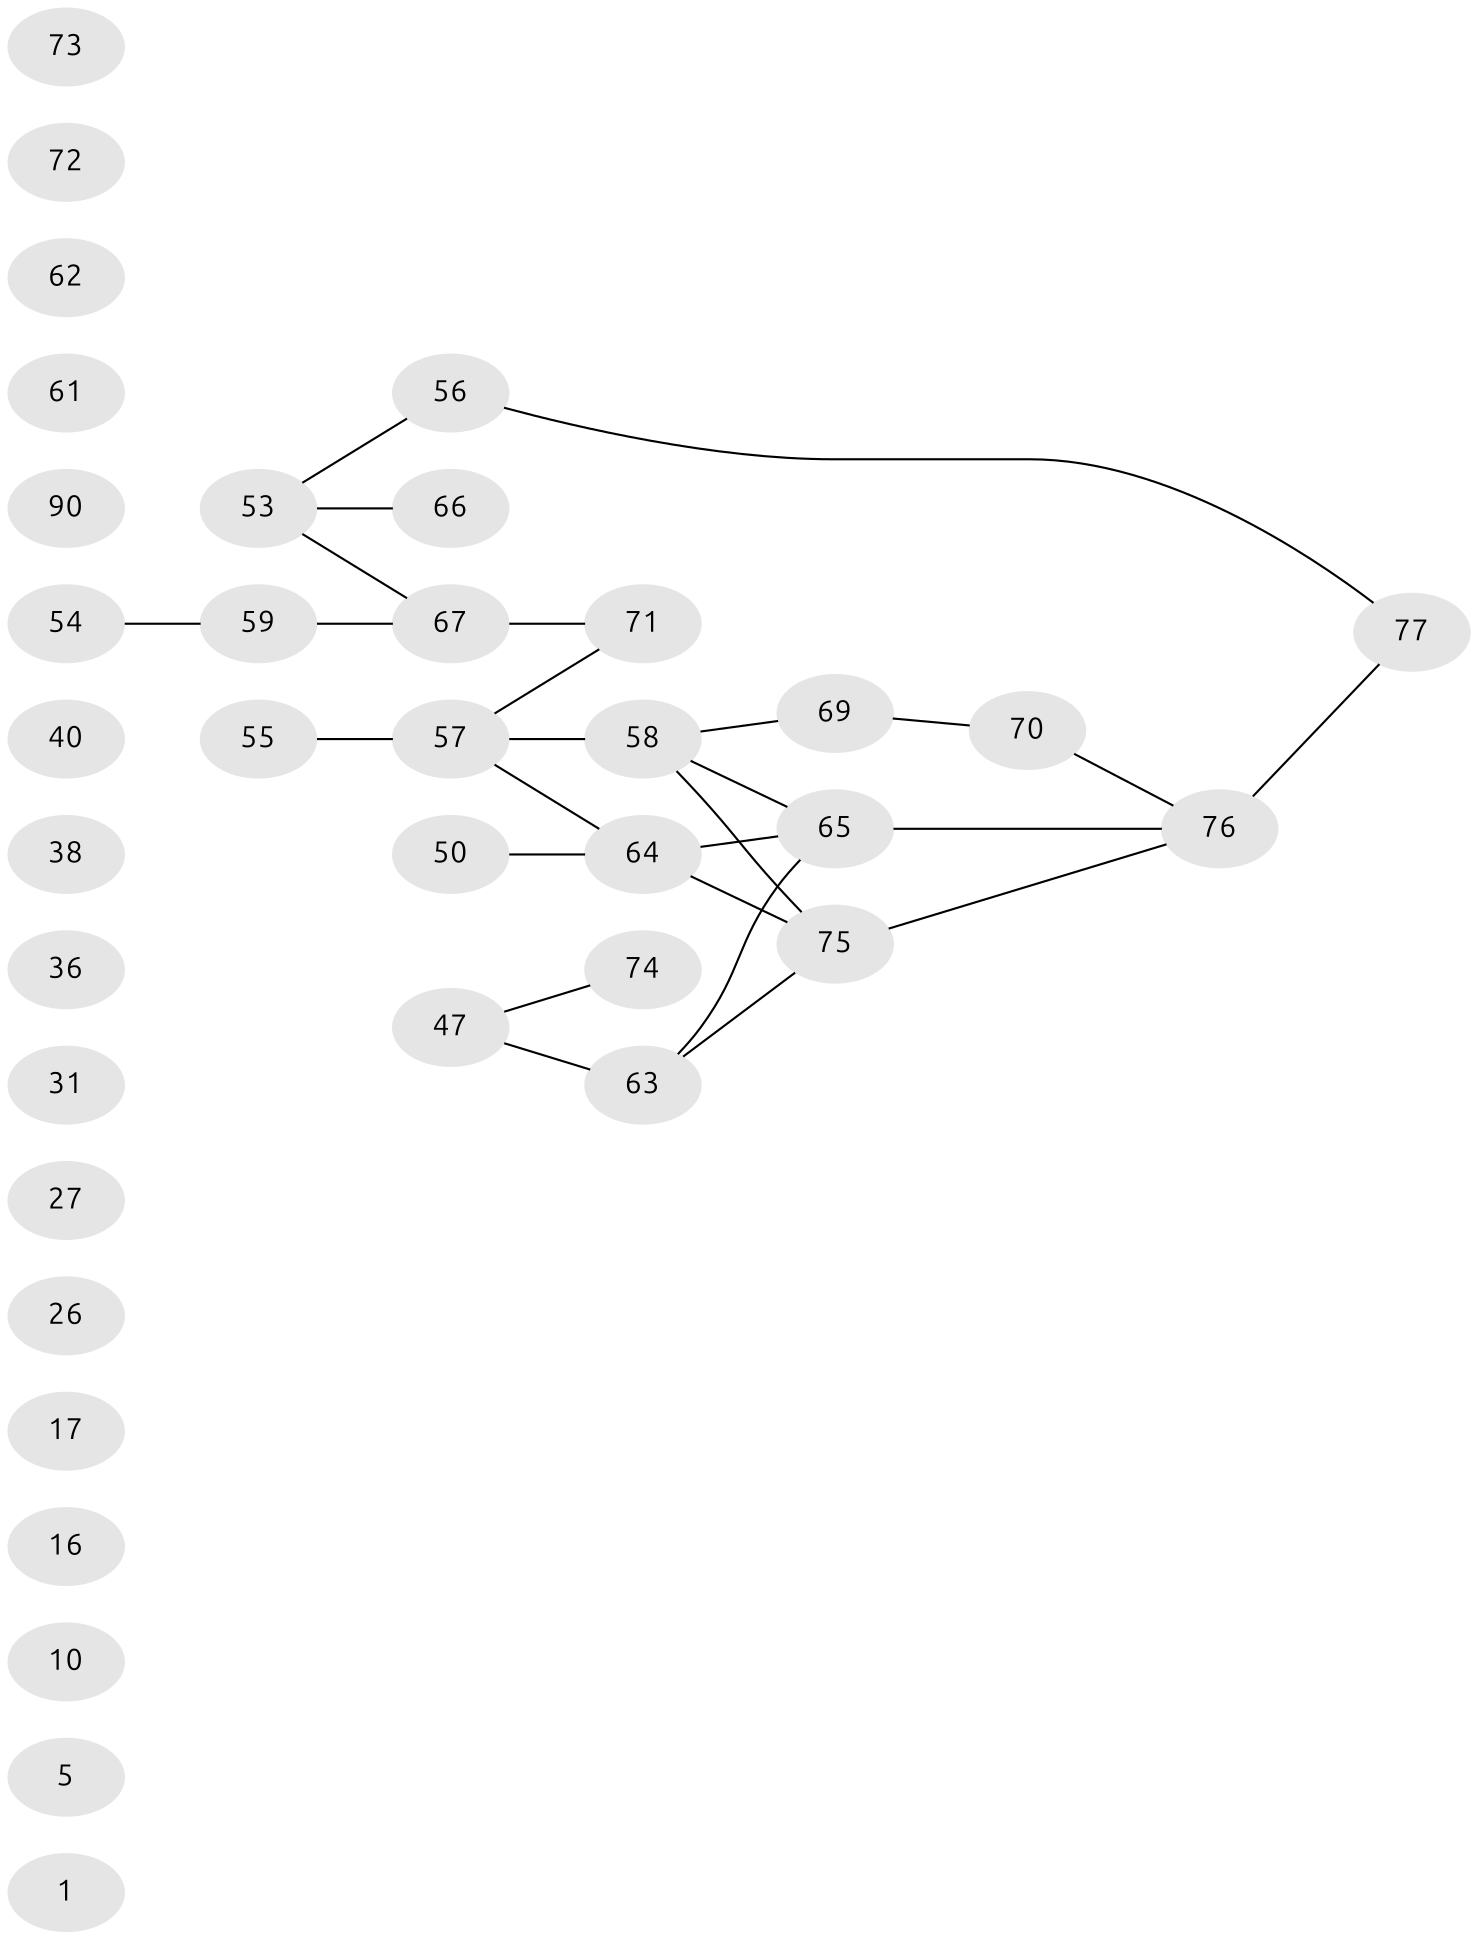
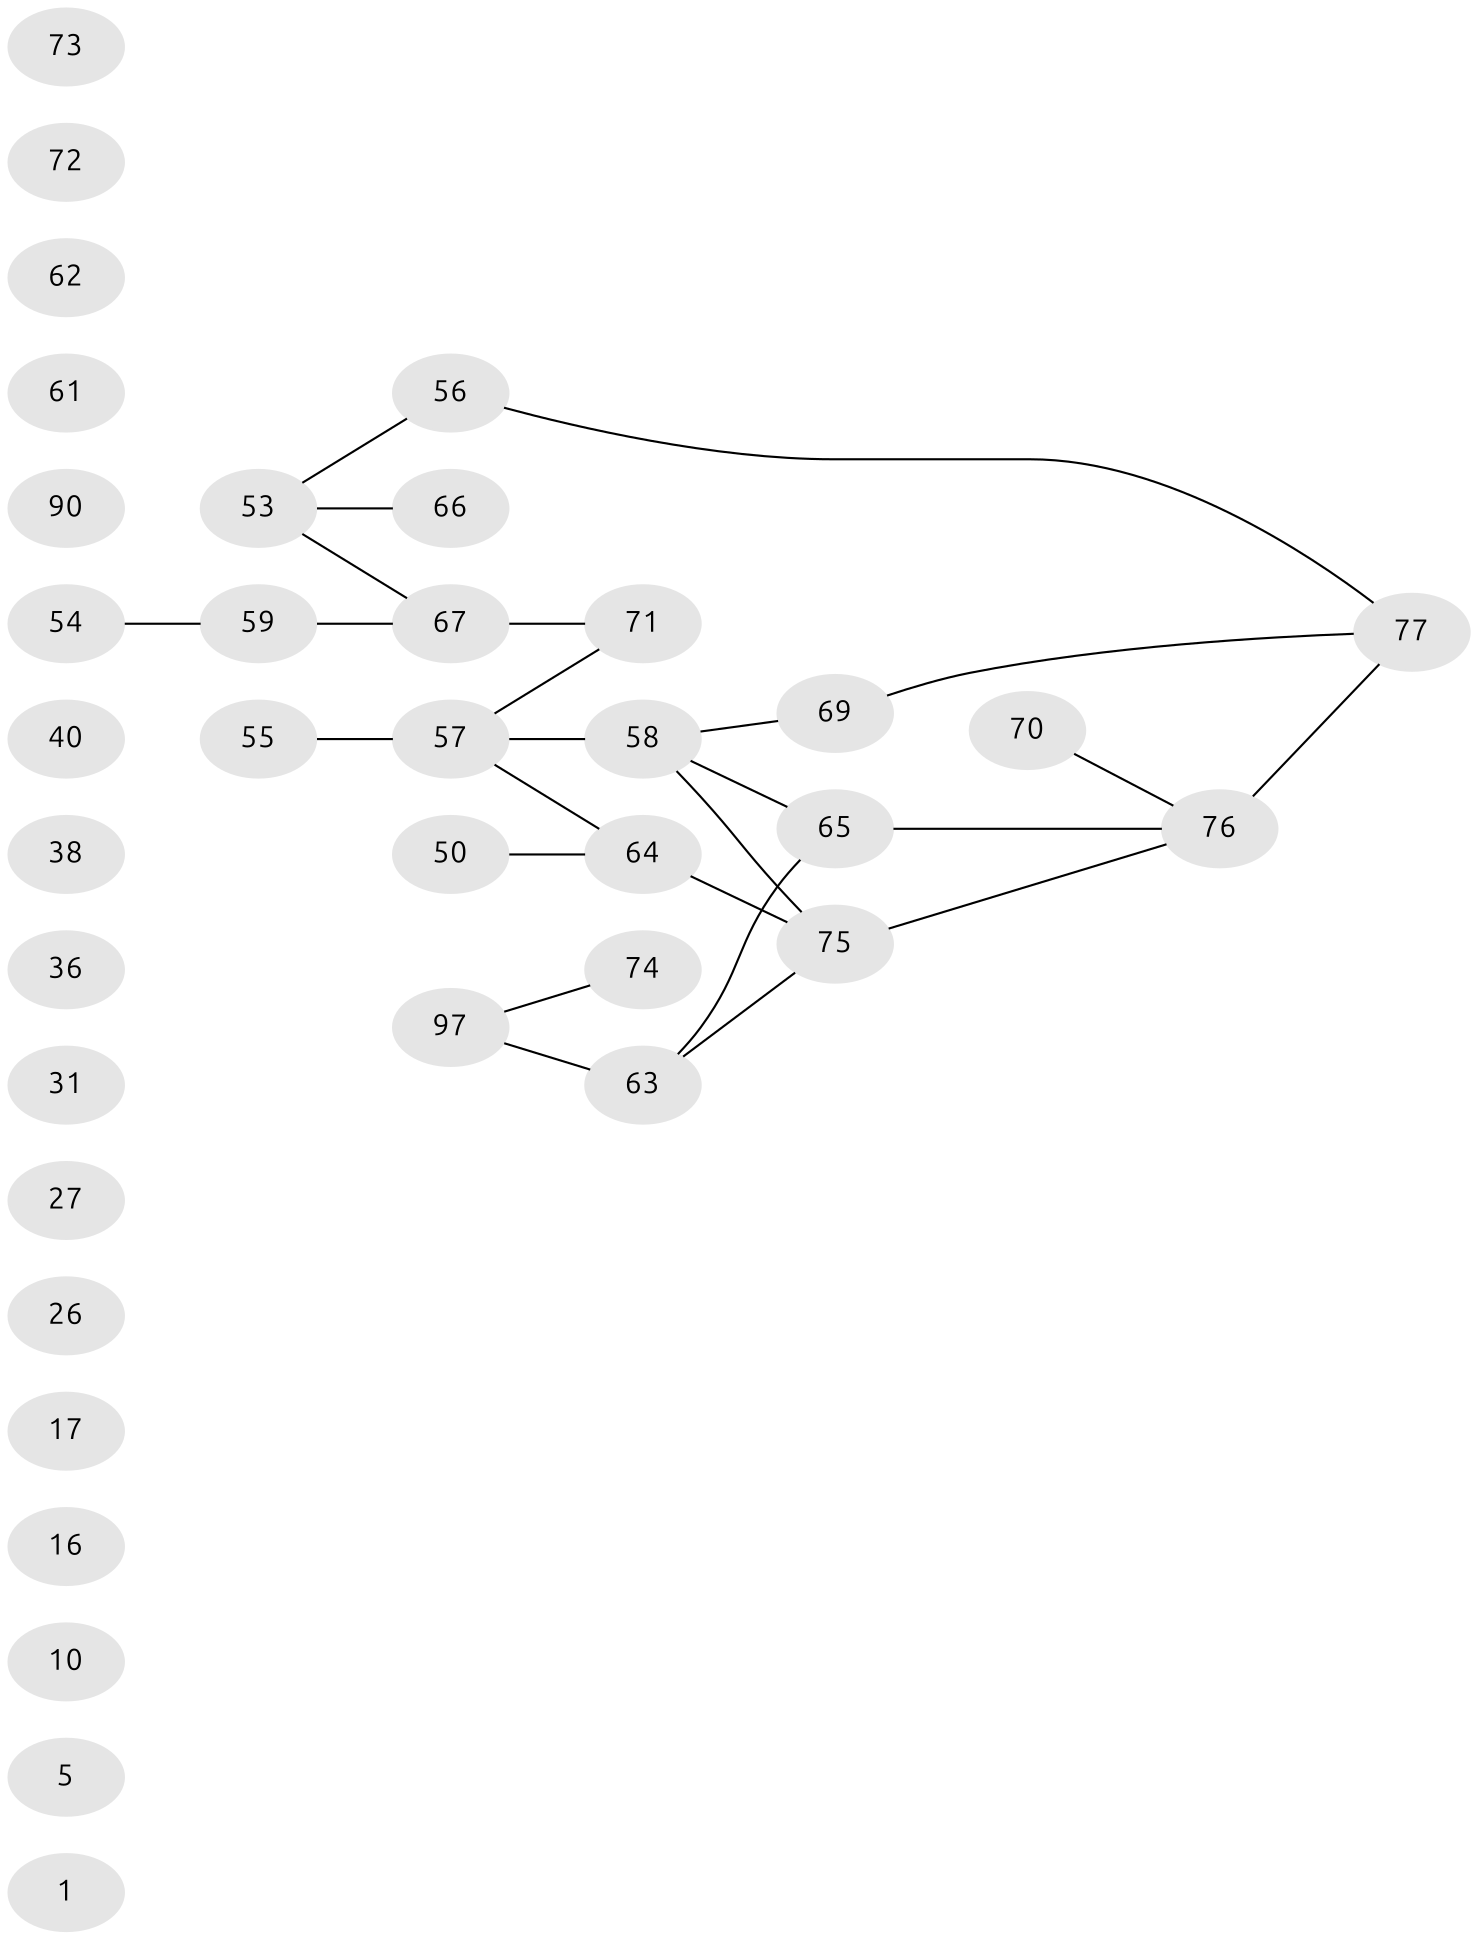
edge "69" -- "70": now "69" -- "77"
edge "65" -- "64": removed
node "47": label "47" -> "97"
